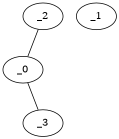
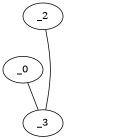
node "_1": removed
edge "_2" -- "_0": now "_2" -- "_3"
